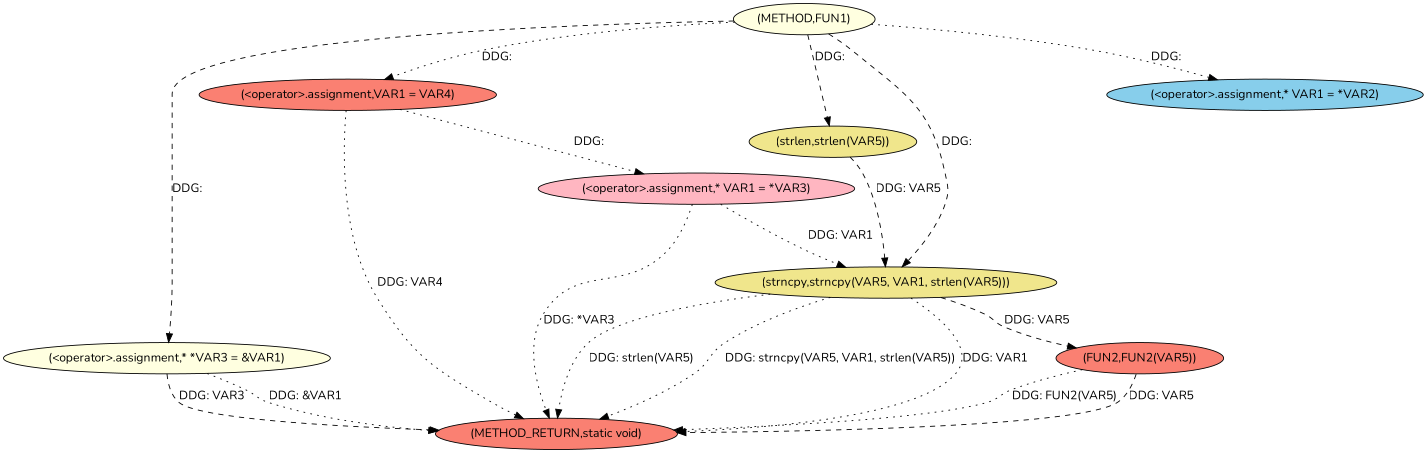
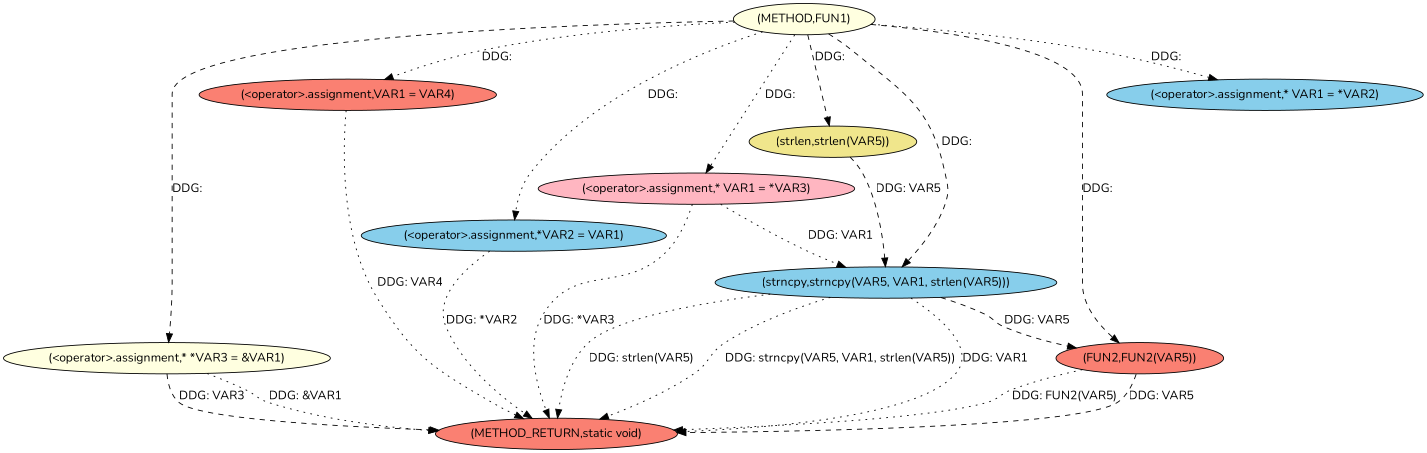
edge "(METHOD,FUN1)" -> "(FUN2,FUN2(VAR5))": added, label "DDG:"
edge "(<operator>.assignment,VAR1 = VAR4)" -> "(<operator>.assignment,* VAR1 = *VAR3)": now "(METHOD,FUN1)" -> "(<operator>.assignment,* VAR1 = *VAR3)"
node "(<operator>.assignment,*VAR2 = VAR1)": added
node "(strncpy,strncpy(VAR5, VAR1, strlen(VAR5)))": fillcolor khaki -> skyblue
